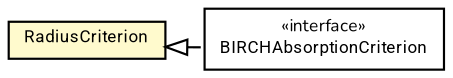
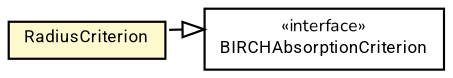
edge "BIRCHAbsorptionCriterion" -> "RadiusCriterion": reversed
